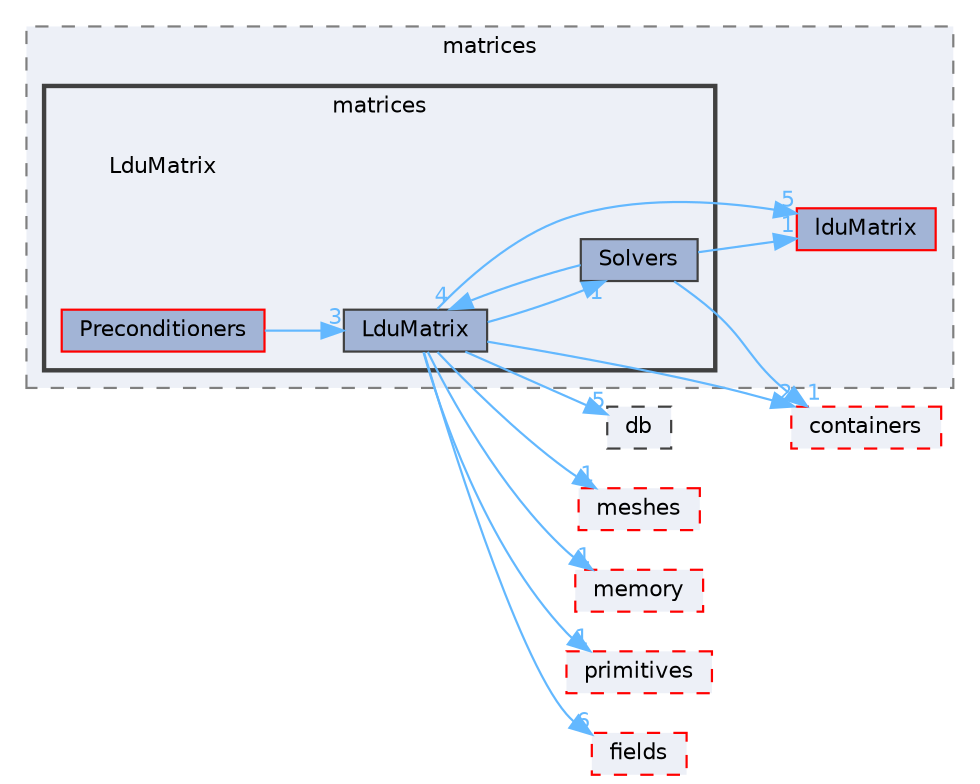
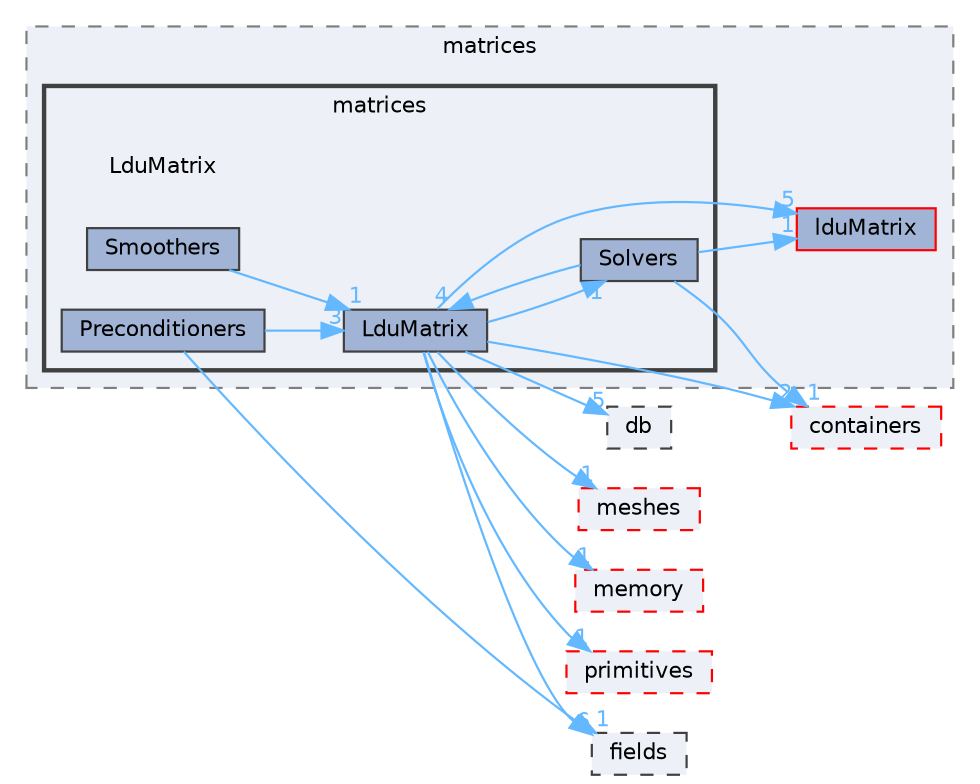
node "Smoothers": added
node "Preconditioners": color red -> grey25
edge "Preconditioners" -> "fields": added
node "fields": color red -> grey25
